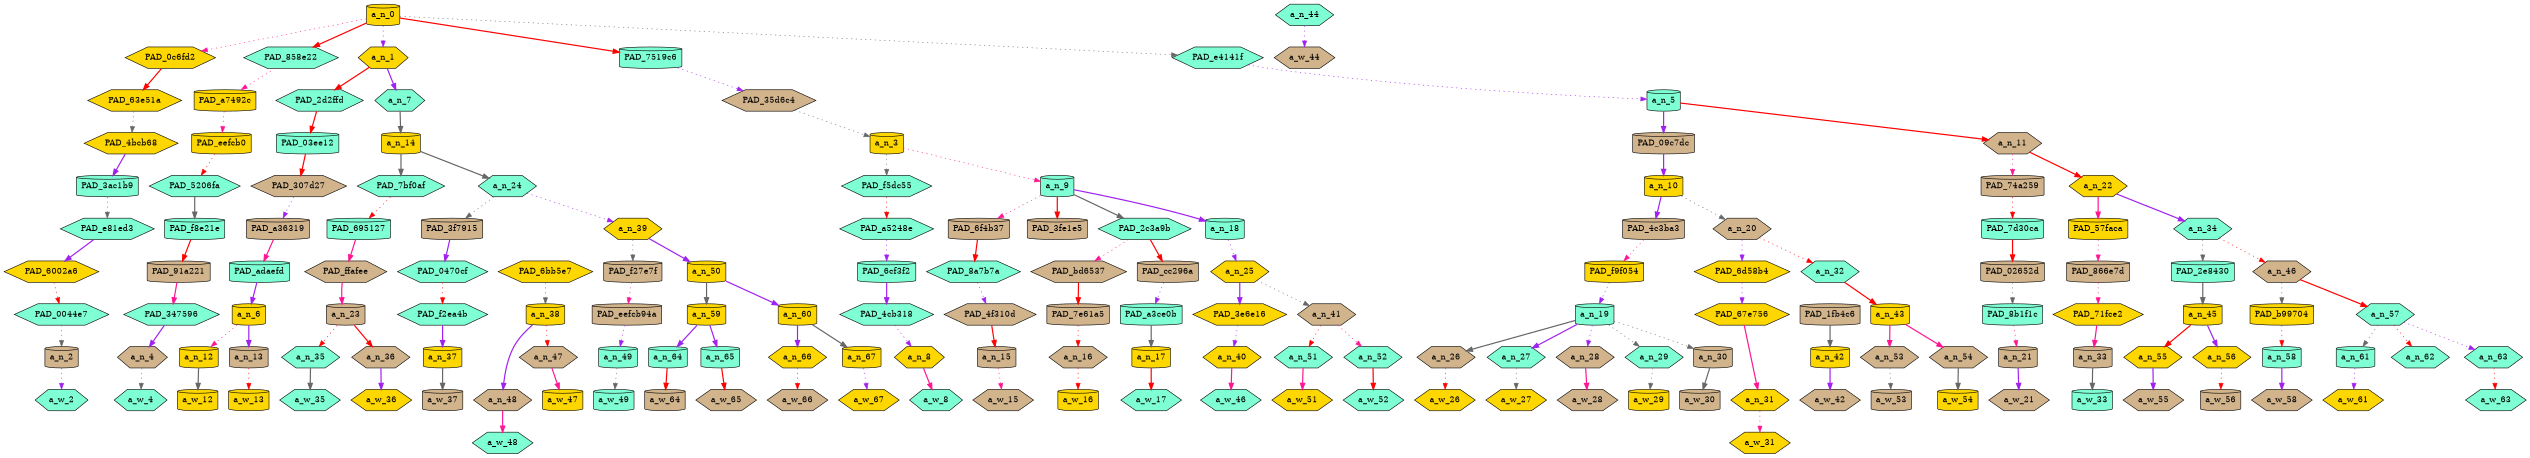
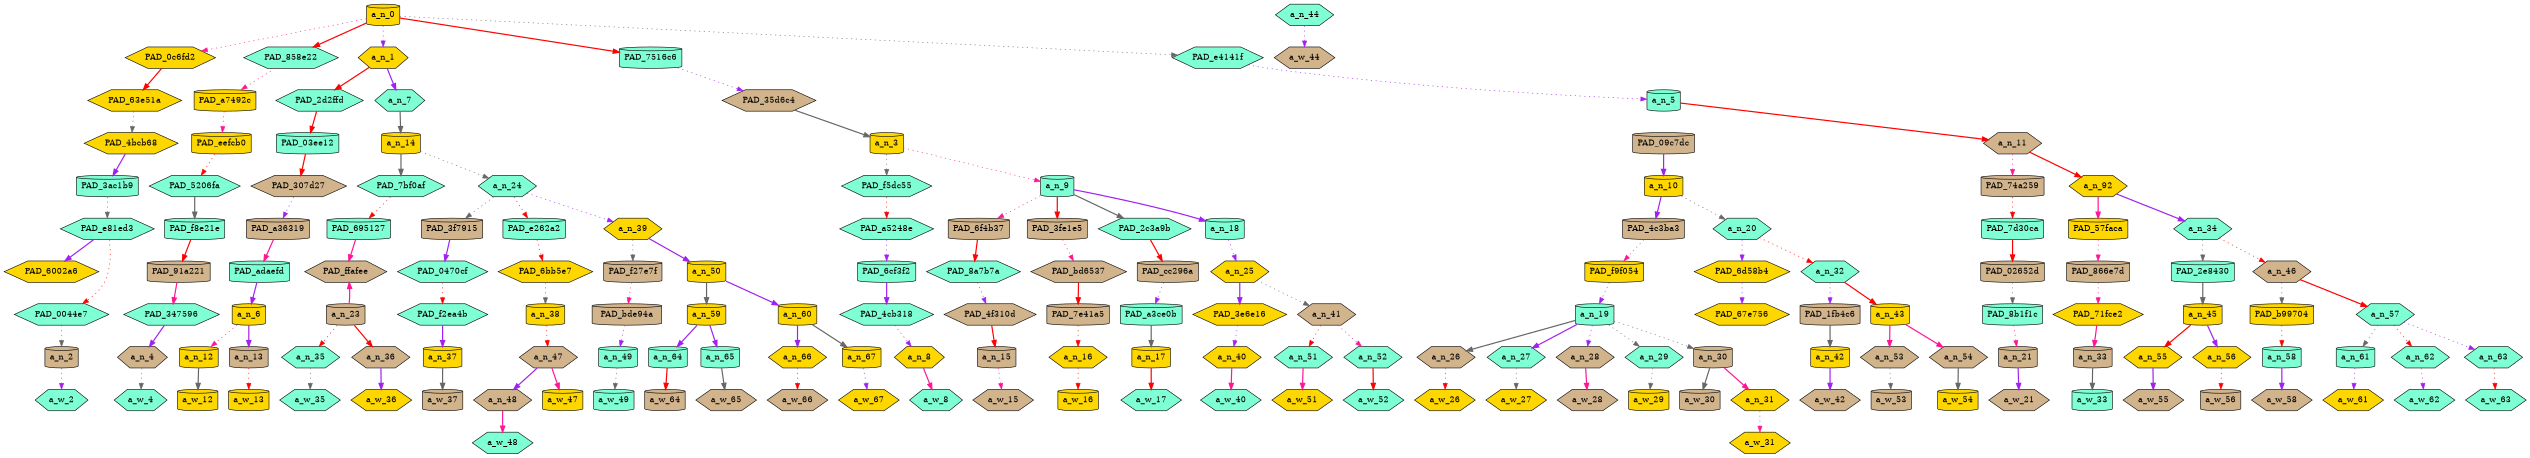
node "PAD_7519c6": label "PAD_7519c6" -> "PAD_7516c6"
edge "a_n_5" -> "PAD_09c7dc": removed
edge "PAD_35d6c4" -> "a_n_3": style dotted -> bold
edge "a_n_14" -> "a_n_24": style bold -> dotted
node "a_n_22": label "a_n_22" -> "a_n_92"
node "PAD_e262a2": added
node "a_n_20": fillcolor tan -> aquamarine
edge "PAD_2c3a9b" -> "PAD_bd6537": now "PAD_3fe1e5" -> "PAD_bd6537"
edge "PAD_6002a6" -> "PAD_0044e7": now "PAD_e81ed3" -> "PAD_0044e7"
edge "PAD_ffafee" -> "a_n_23": reversed
edge "a_n_32" -> "PAD_1fb4c6": added
node "PAD_eefcb94a": label "PAD_eefcb94a" -> "PAD_bde94a"
node "PAD_7e61a5": label "PAD_7e61a5" -> "PAD_7e41a5"
edge "a_n_38" -> "a_n_48": now "a_n_47" -> "a_n_48"
edge "PAD_67e756" -> "a_n_31": now "a_n_30" -> "a_n_31"
node "a_n_16": fillcolor tan -> gold
edge "a_n_35" -> "a_w_35": style bold -> dotted
edge "a_n_65" -> "a_w_65": color red -> gray40
node "a_w_46": label "a_w_46" -> "a_w_40"
node "a_w_62": added
